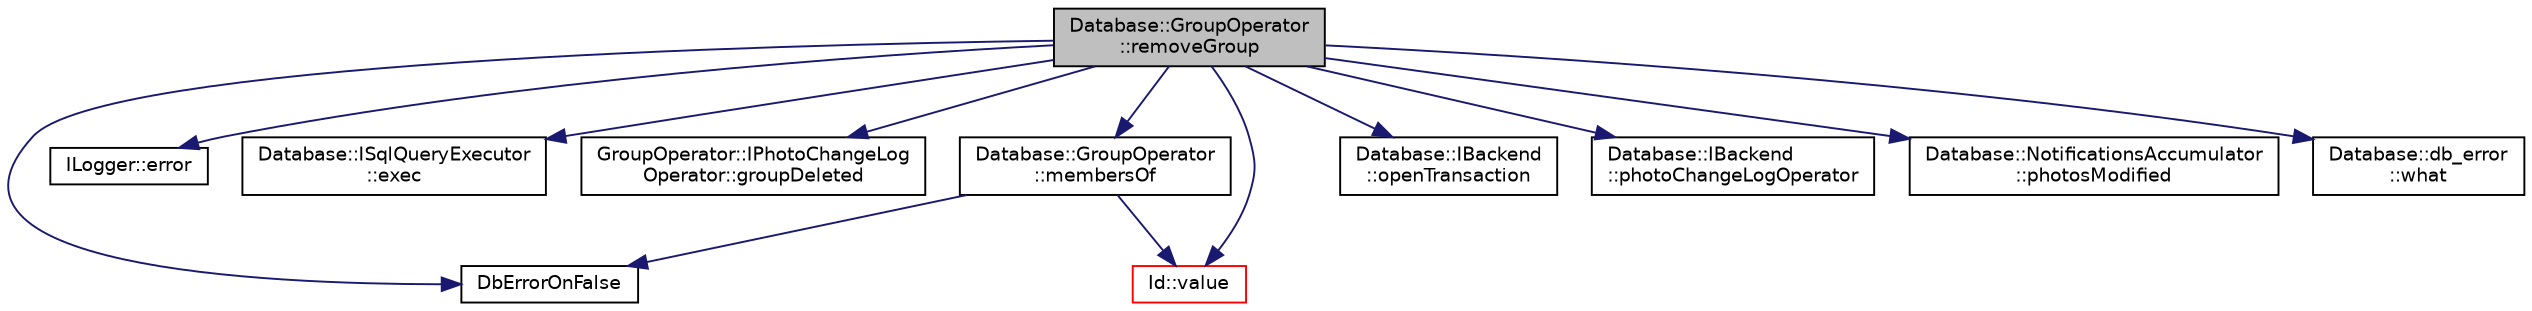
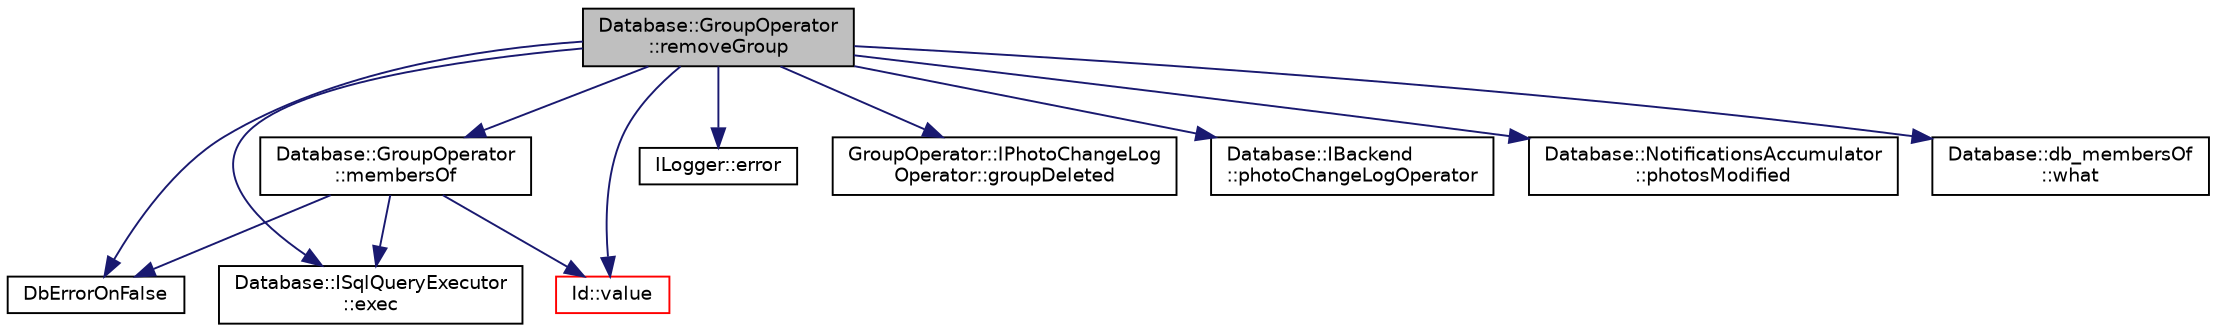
node "Database::IBackend ::openTransaction": removed
node "Database::db_error ::what": label "Database::db_error ::what" -> "Database::db_membersOf ::what"
edge "Database::GroupOperator ::membersOf" -> "Database::ISqlQueryExecutor ::exec": added
